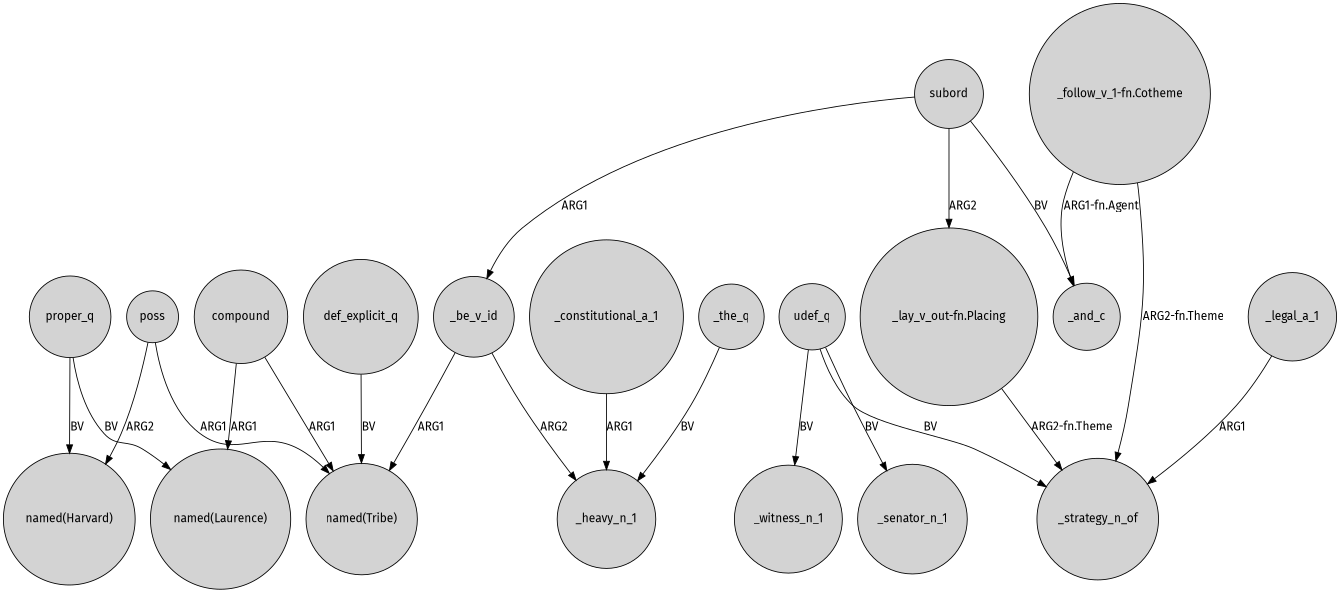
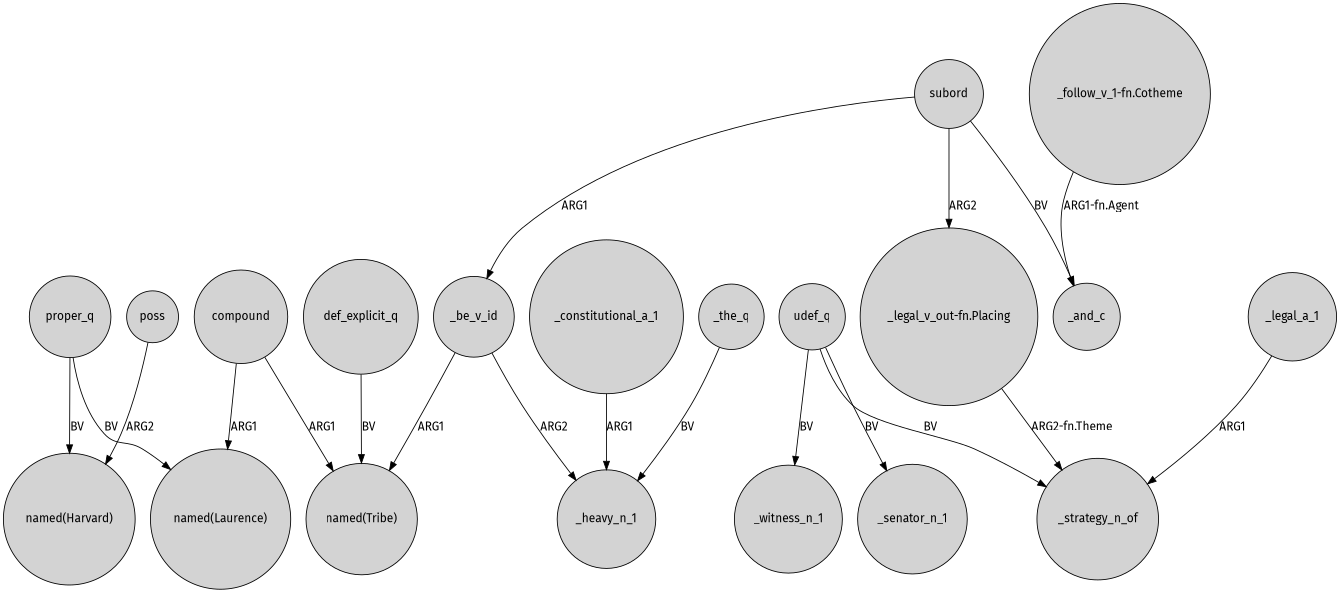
node "_lay_v_out-fn.Placing": label "_lay_v_out-fn.Placing" -> "_legal_v_out-fn.Placing"
edge "_follow_v_1-fn.Cotheme" -> "_strategy_n_of": removed, label "ARG2-fn.Theme"
edge "poss" -> "named(Tribe)": removed, label "ARG1"
